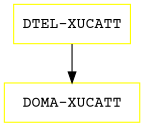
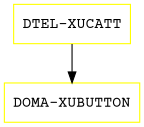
node "DOMA-XUCATT": label "DOMA-XUCATT" -> "DOMA-XUBUTTON"
